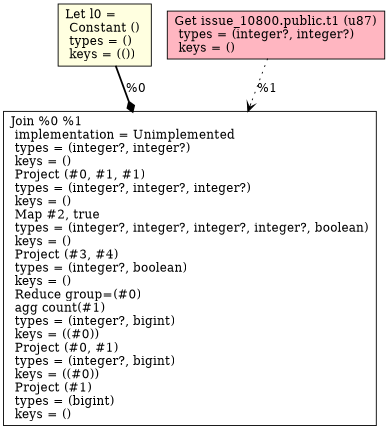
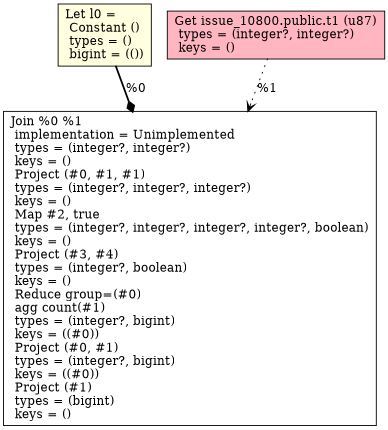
node "Let l0 = Constant () types = () keys = (())": label "Let l0 = Constant () types = () keys = (())" -> "Let l0 = Constant () types = () bigint = (())"
